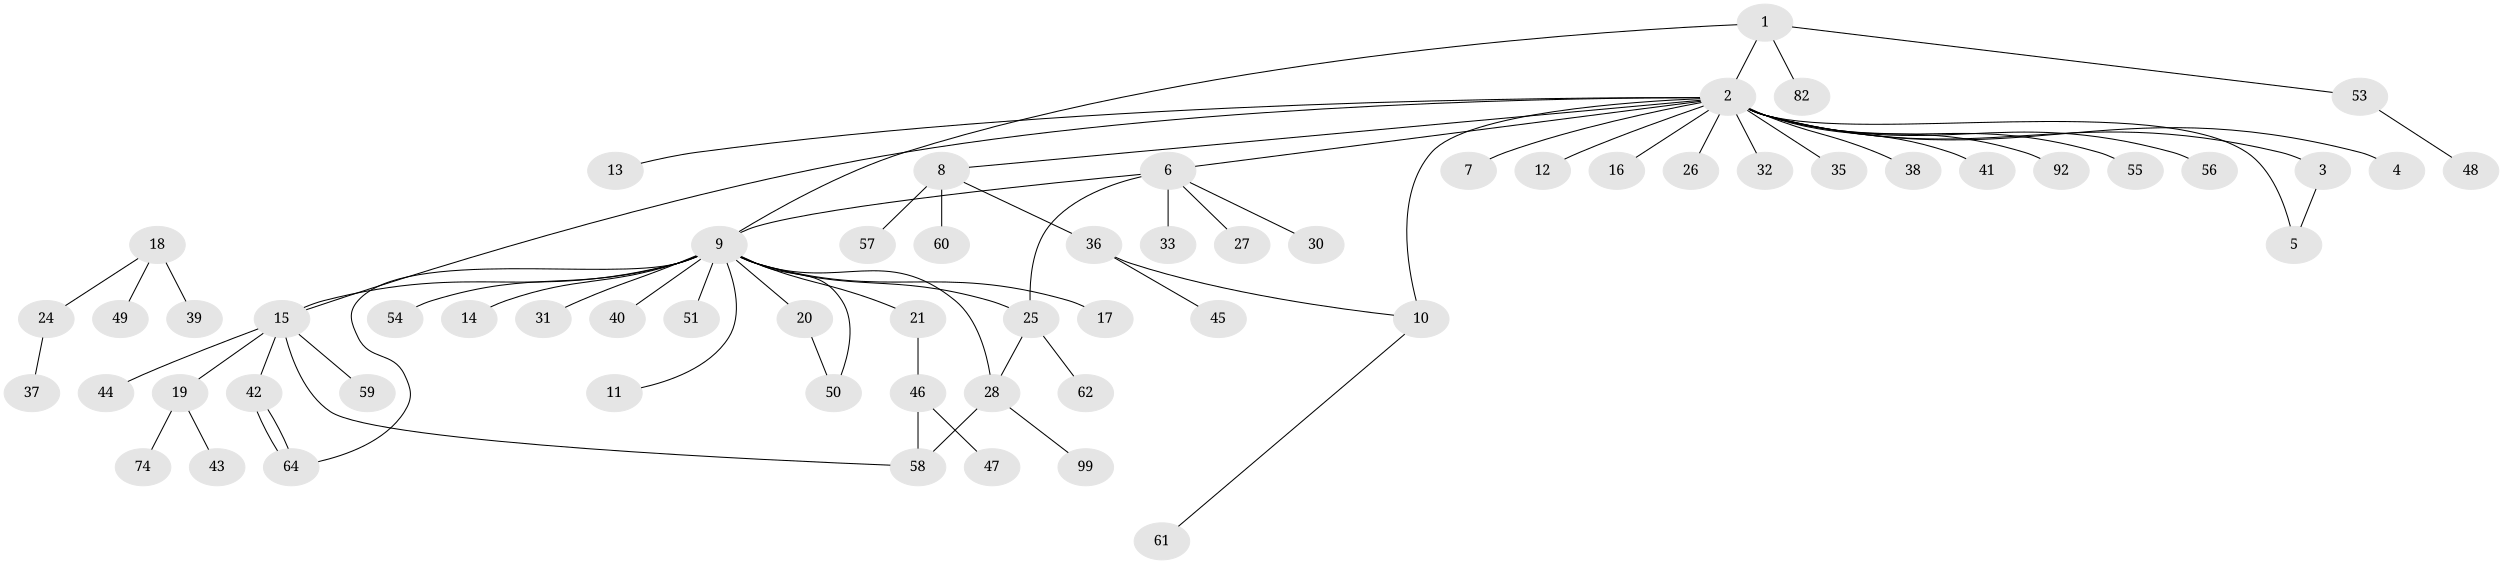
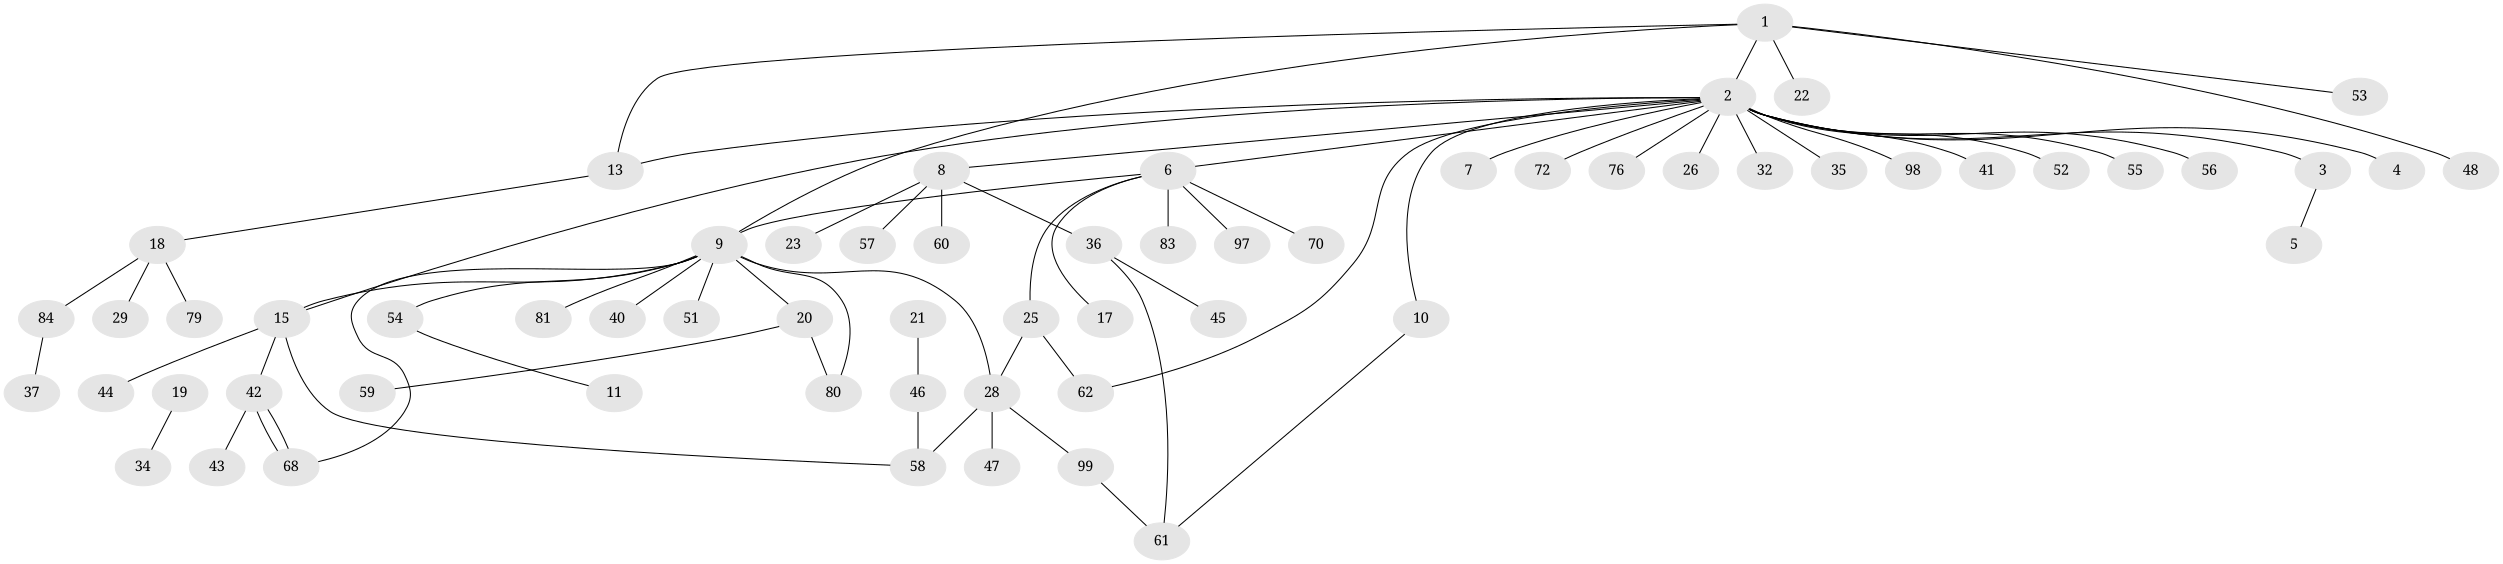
edge "1" -- "13": added
node "82": label "82" -> "22"
edge "2" -- "5": now "2" -- "62"
edge "53" -- "48": now "1" -- "48"
node "12": label "12" -> "72"
node "16": label "16" -> "76"
node "38": label "38" -> "98"
node "92": label "92" -> "52"
edge "13" -- "18": added
node "23": added
node "33": label "33" -> "83"
node "27": label "27" -> "97"
node "30": label "30" -> "70"
edge "9" -- "17": now "6" -- "17"
edge "9" -- "25": removed
edge "9" -- "21": removed
edge "36" -- "10": now "36" -- "61"
node "24": label "24" -> "84"
node "49": label "49" -> "29"
node "39": label "39" -> "79"
node "14": removed
node "31": label "31" -> "81"
edge "9" -- "11": now "54" -- "11"
edge "15" -- "19": removed
edge "15" -- "59": now "20" -- "59"
node "50": label "50" -> "80"
edge "46" -- "47": now "28" -- "47"
edge "19" -- "43": now "42" -- "43"
node "74": label "74" -> "34"
node "64": label "64" -> "68"
edge "99" -- "61": added
